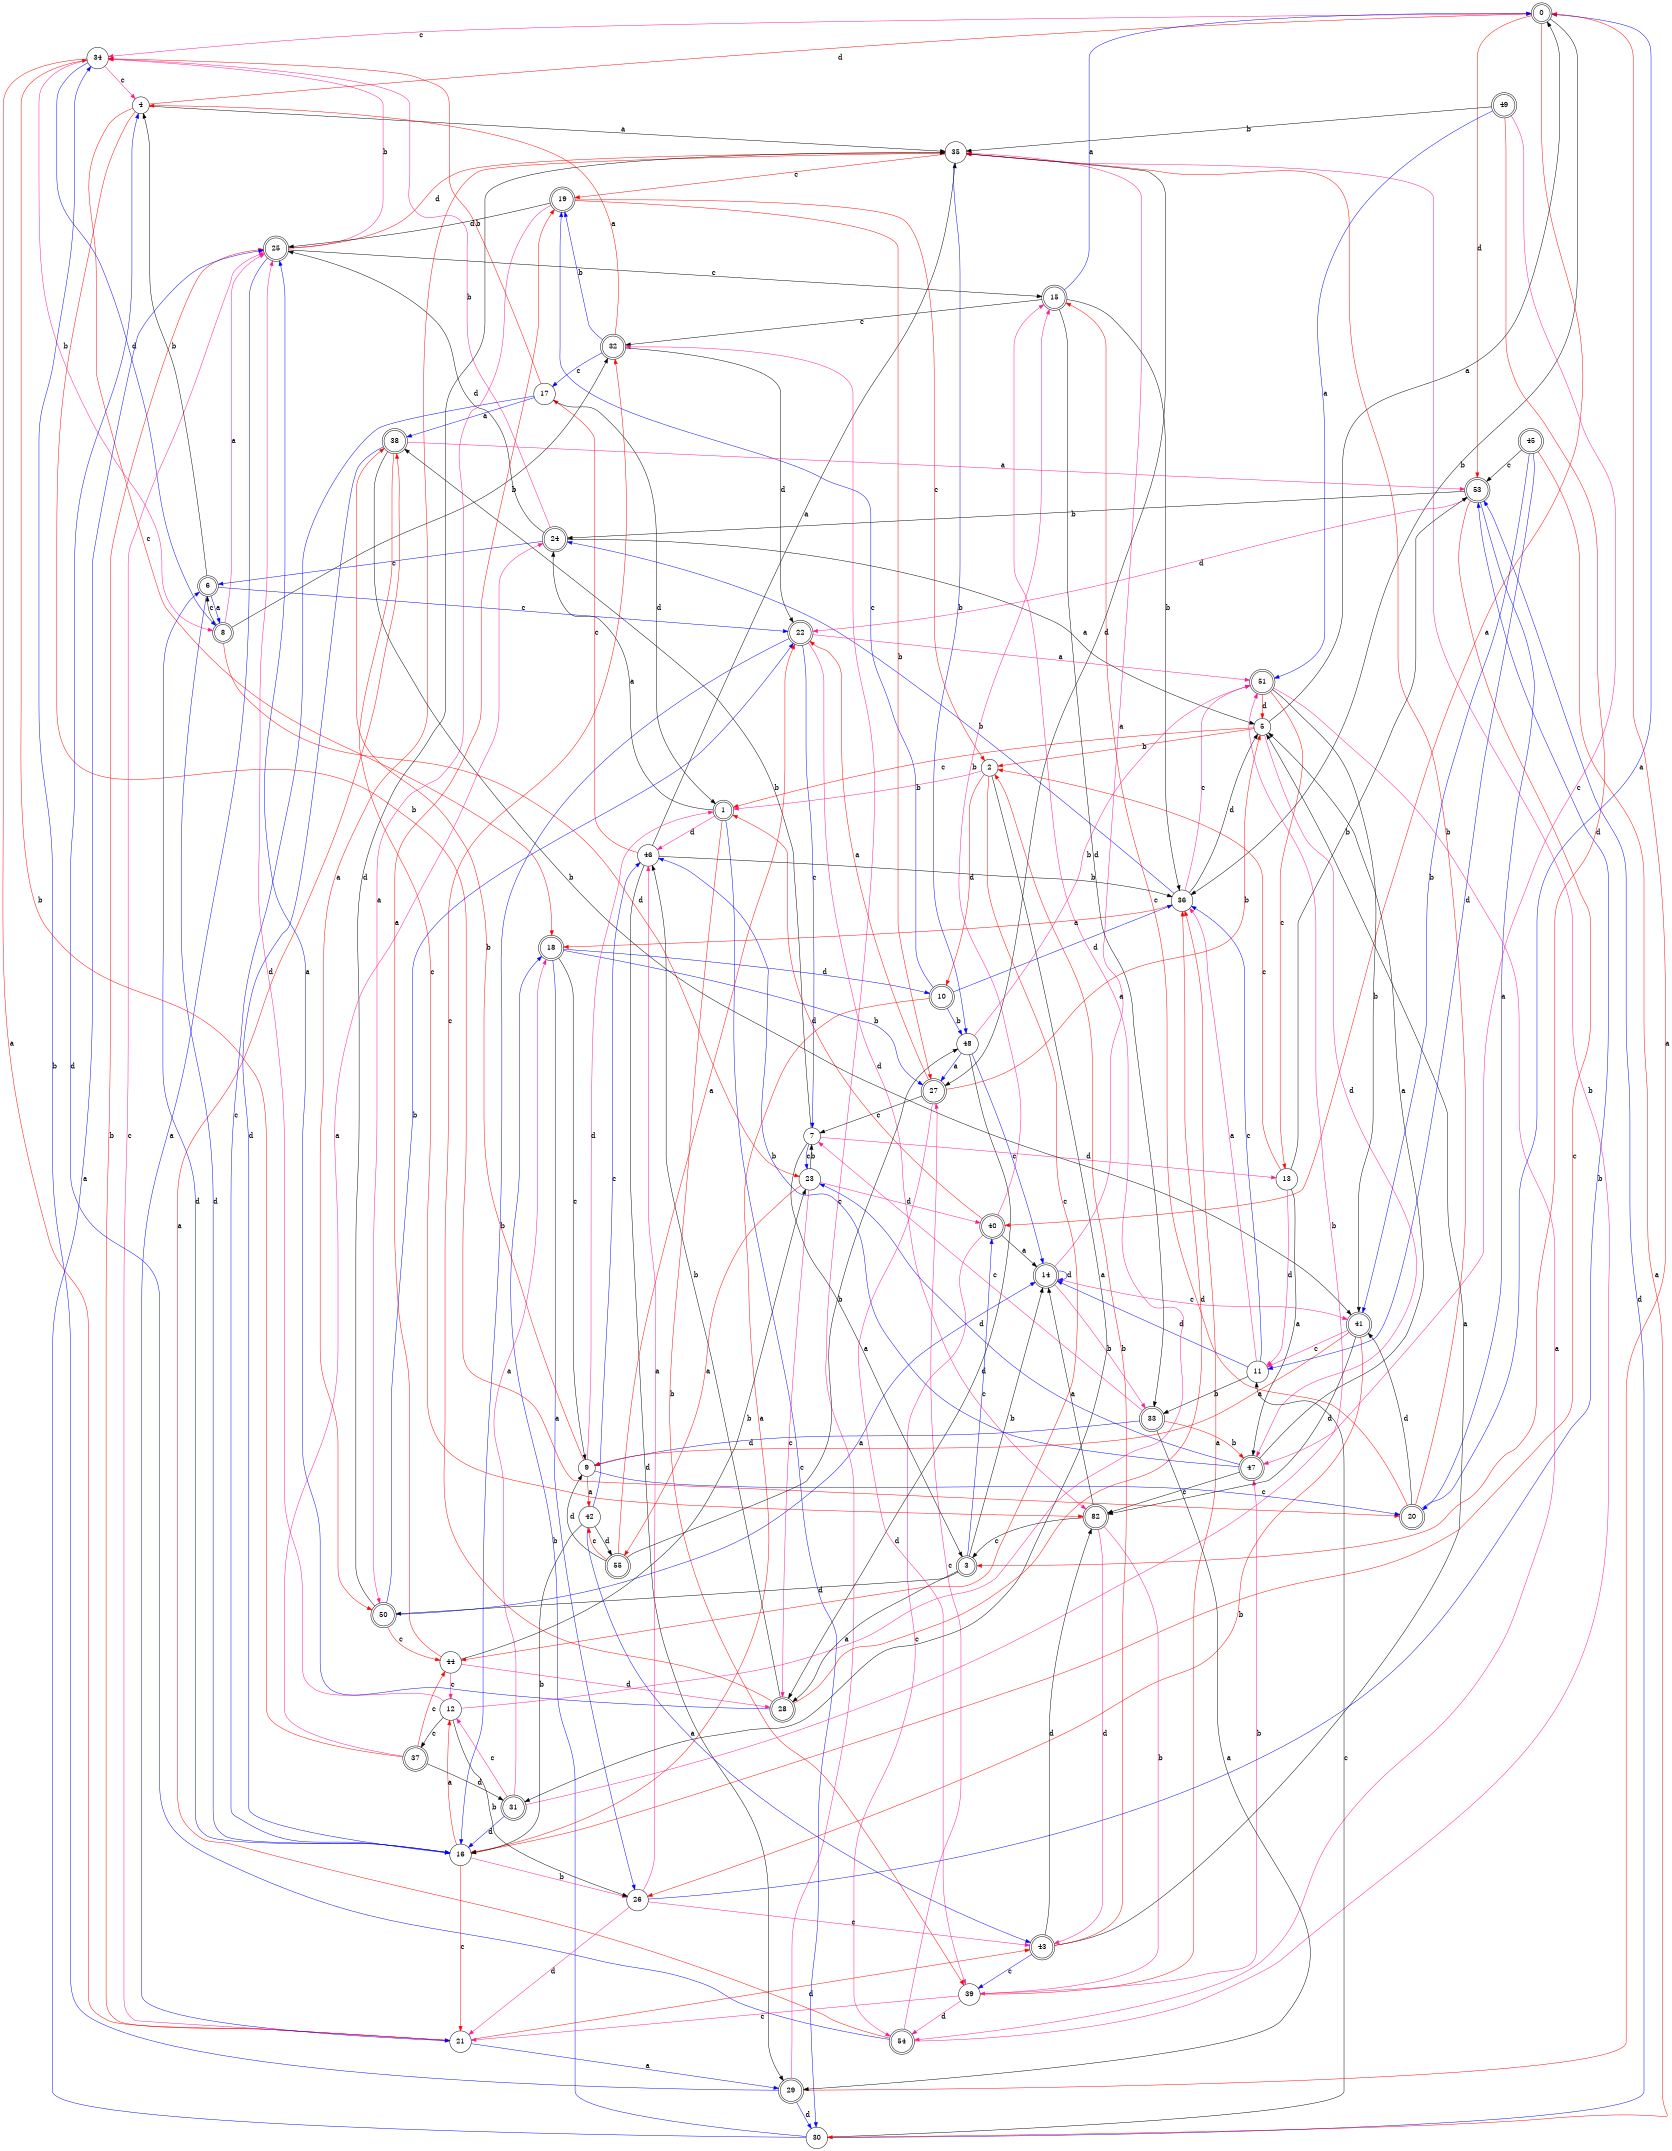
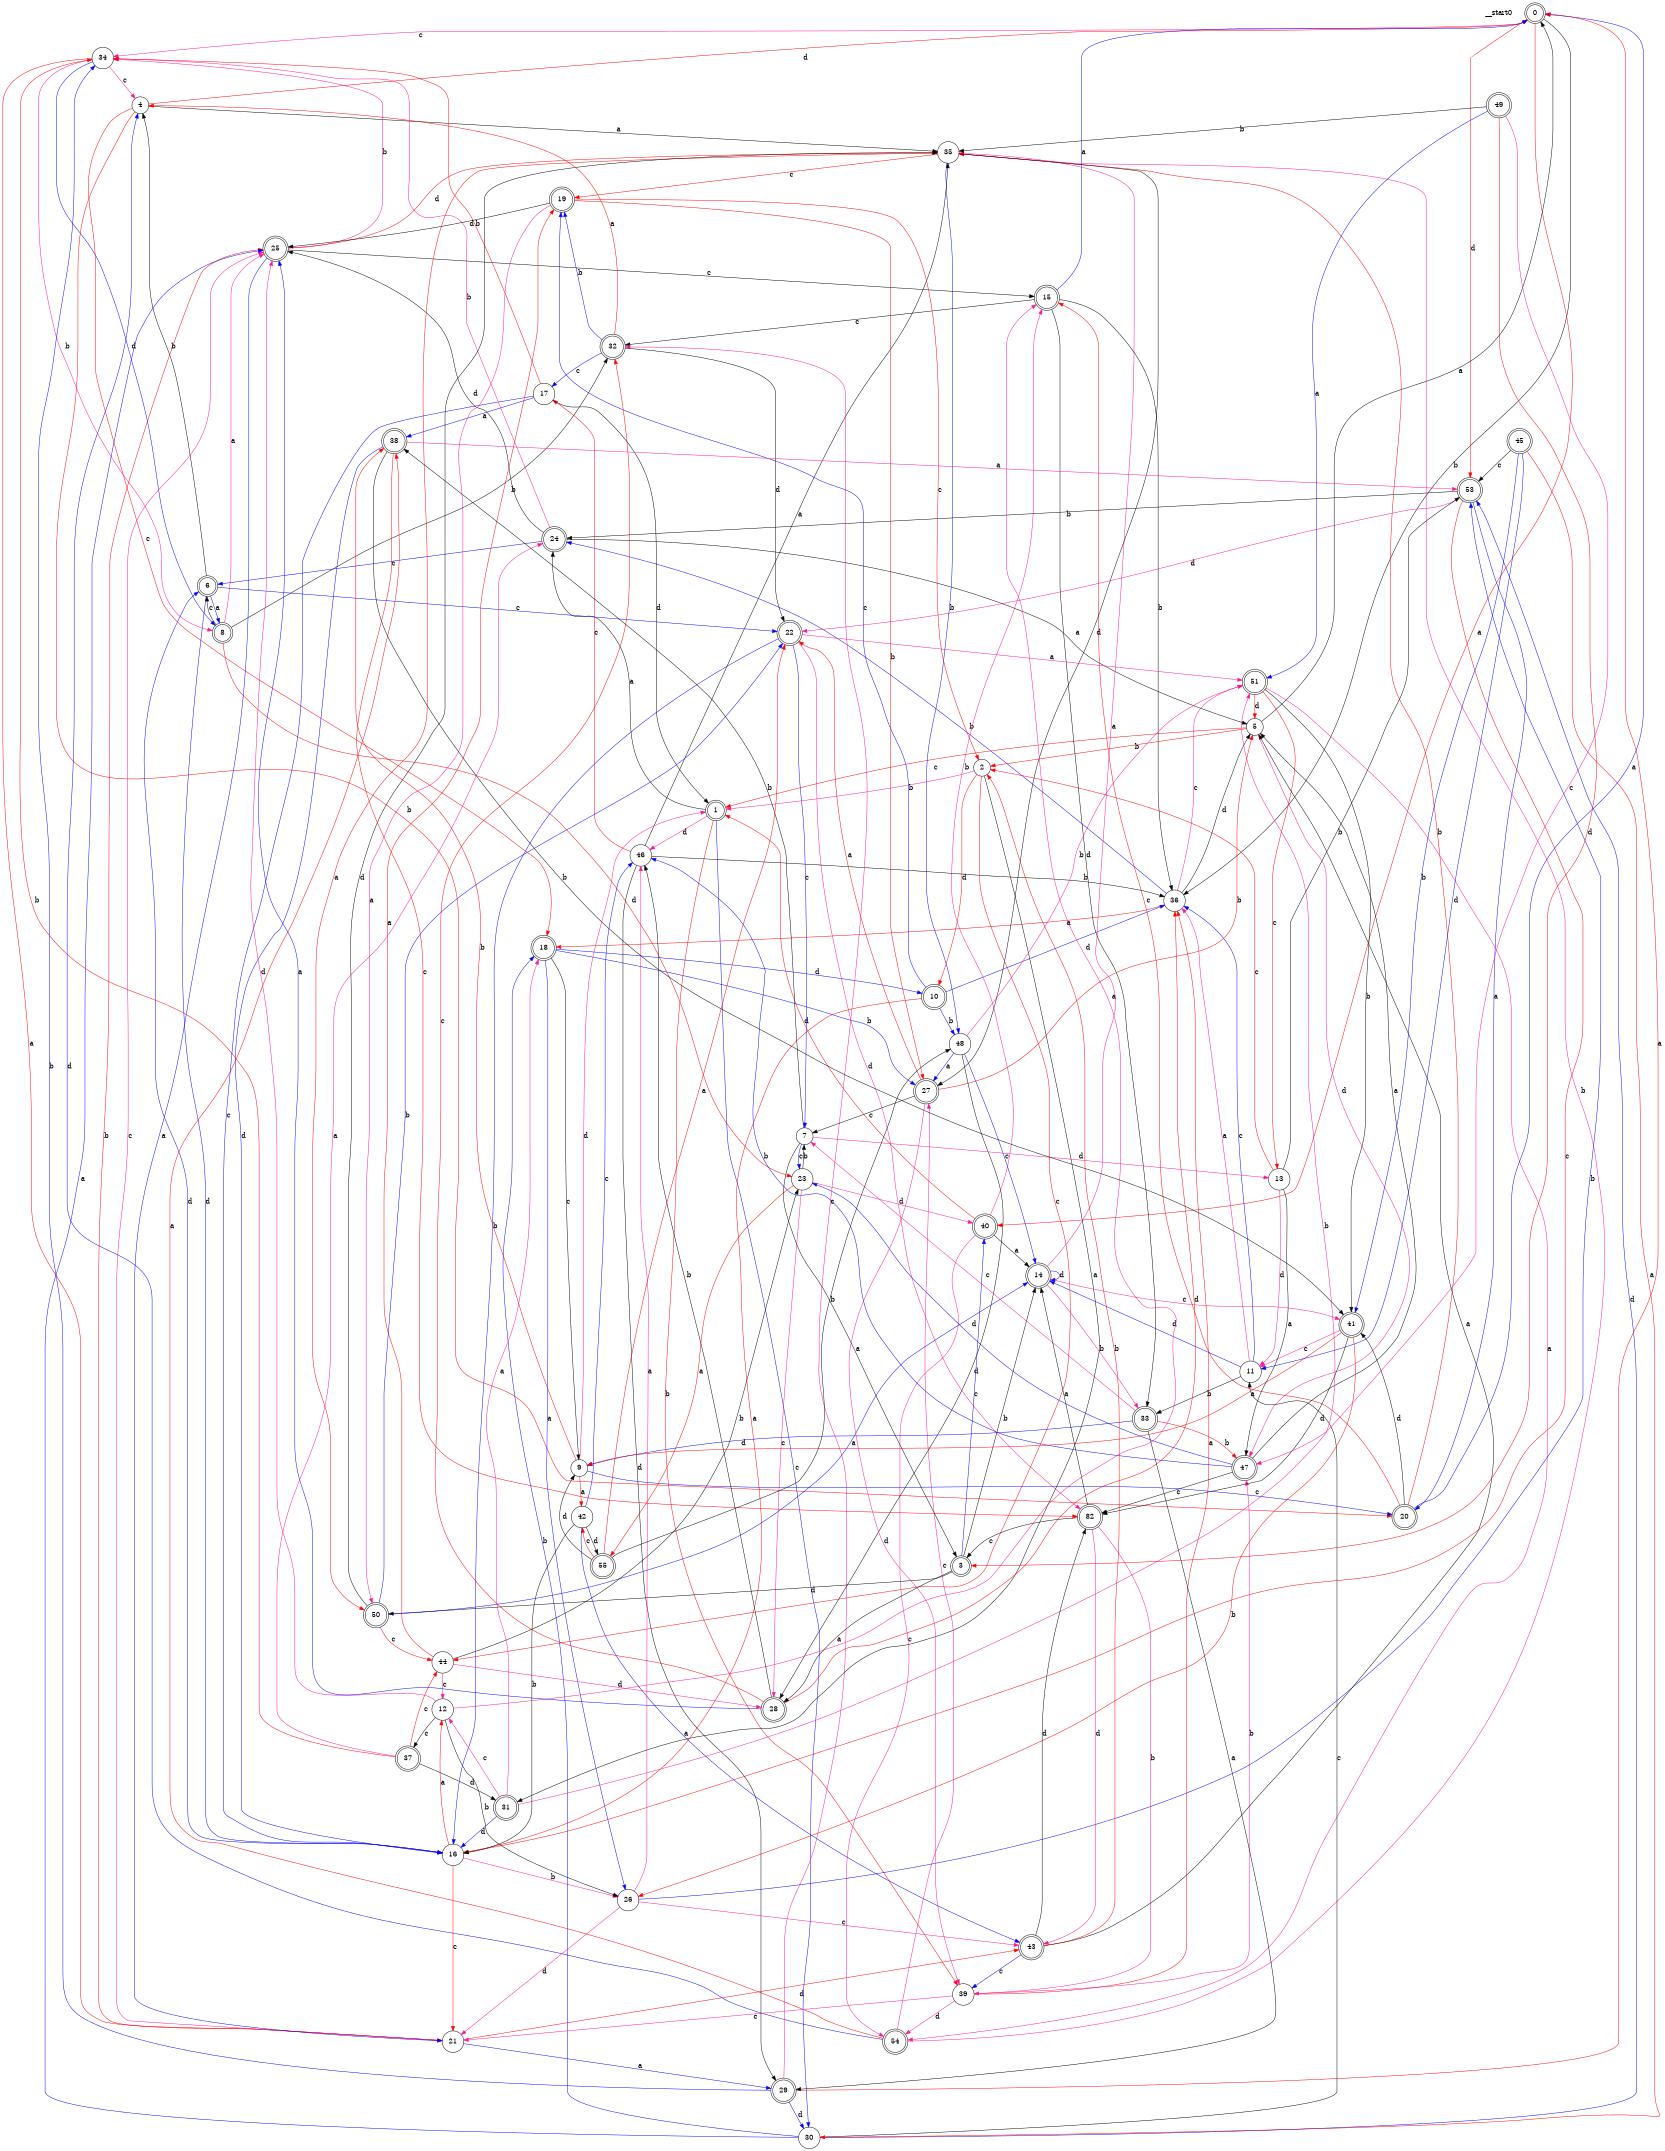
node "__start0": added
